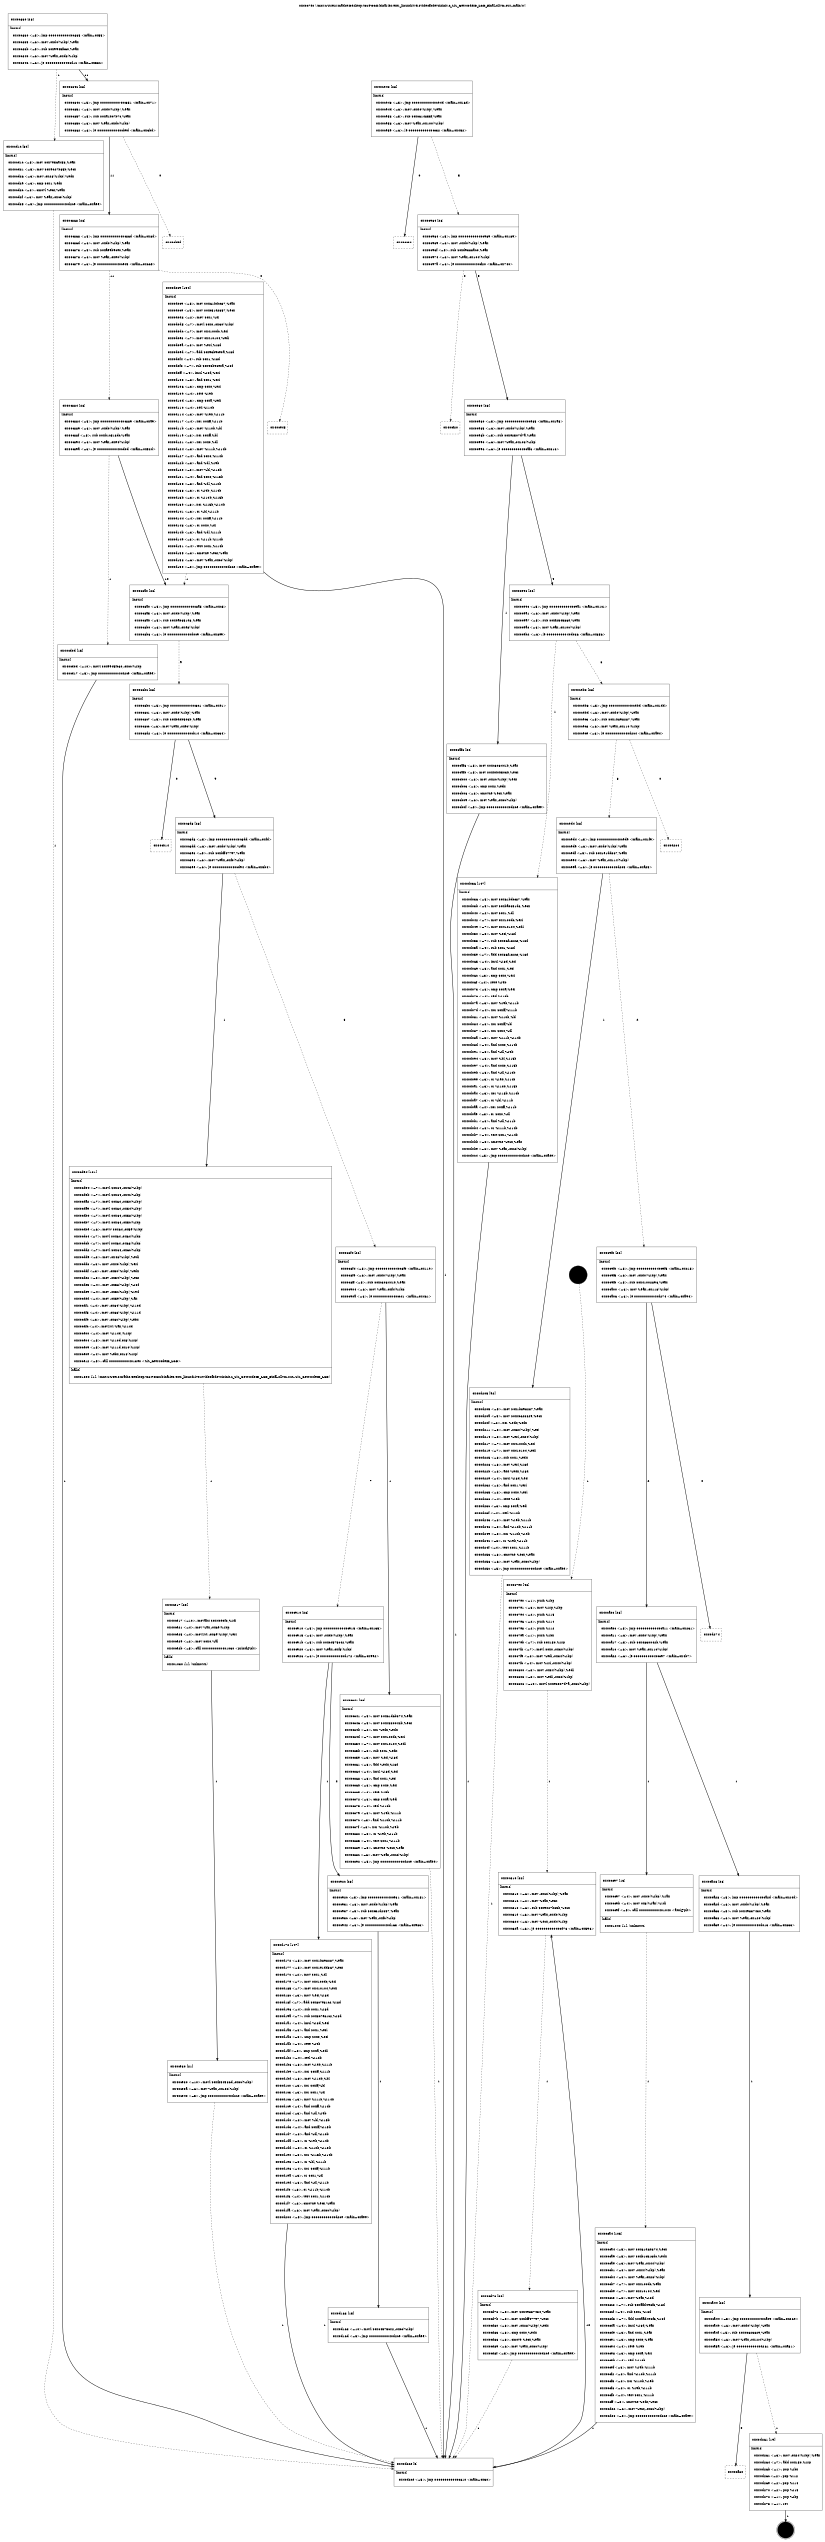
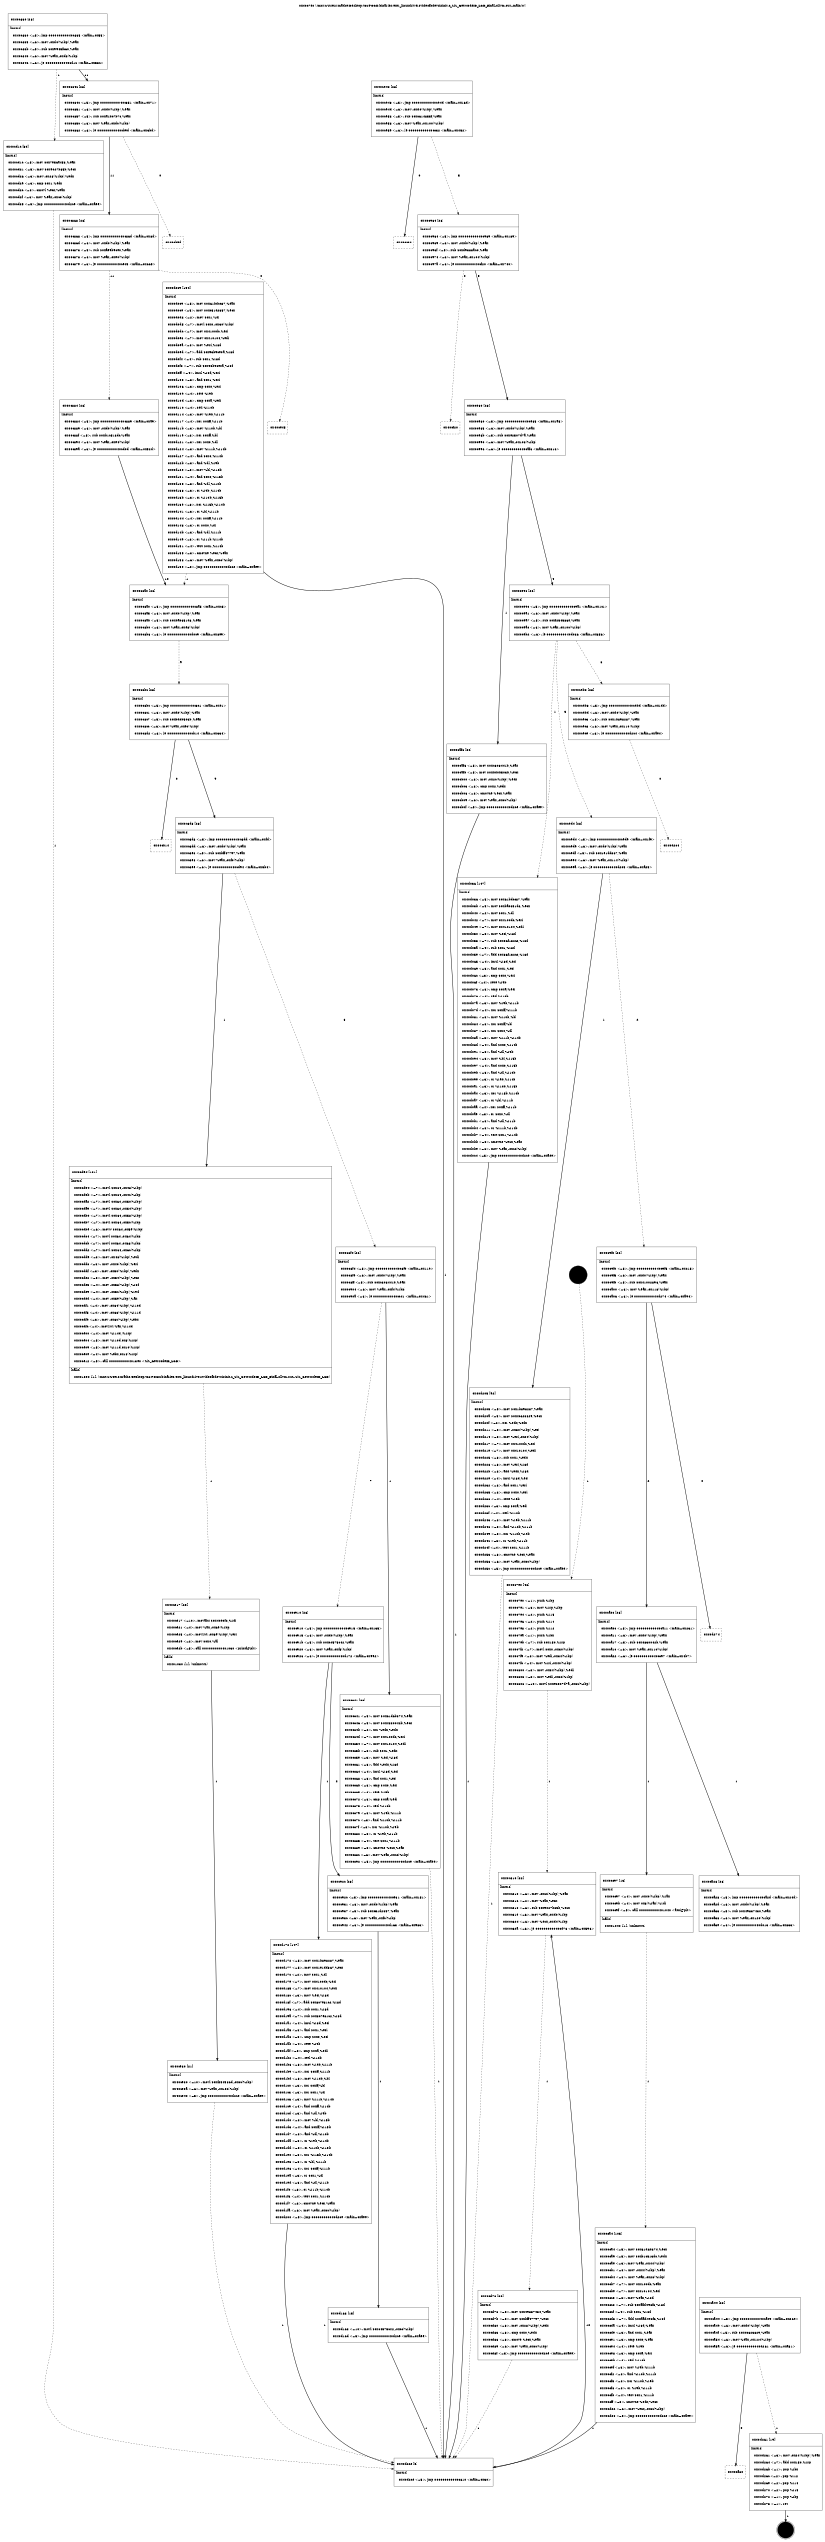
node "0x40cd0d [15]": removed
edge "0x40c9b8 [28]" -> "0x40c9d4 [28]": now "0x40c99c [28]" -> "0x40c9d4 [28]"
edge "0x40ca28 [28]" -> "0x40ca44 [28]": removed, label "1"
